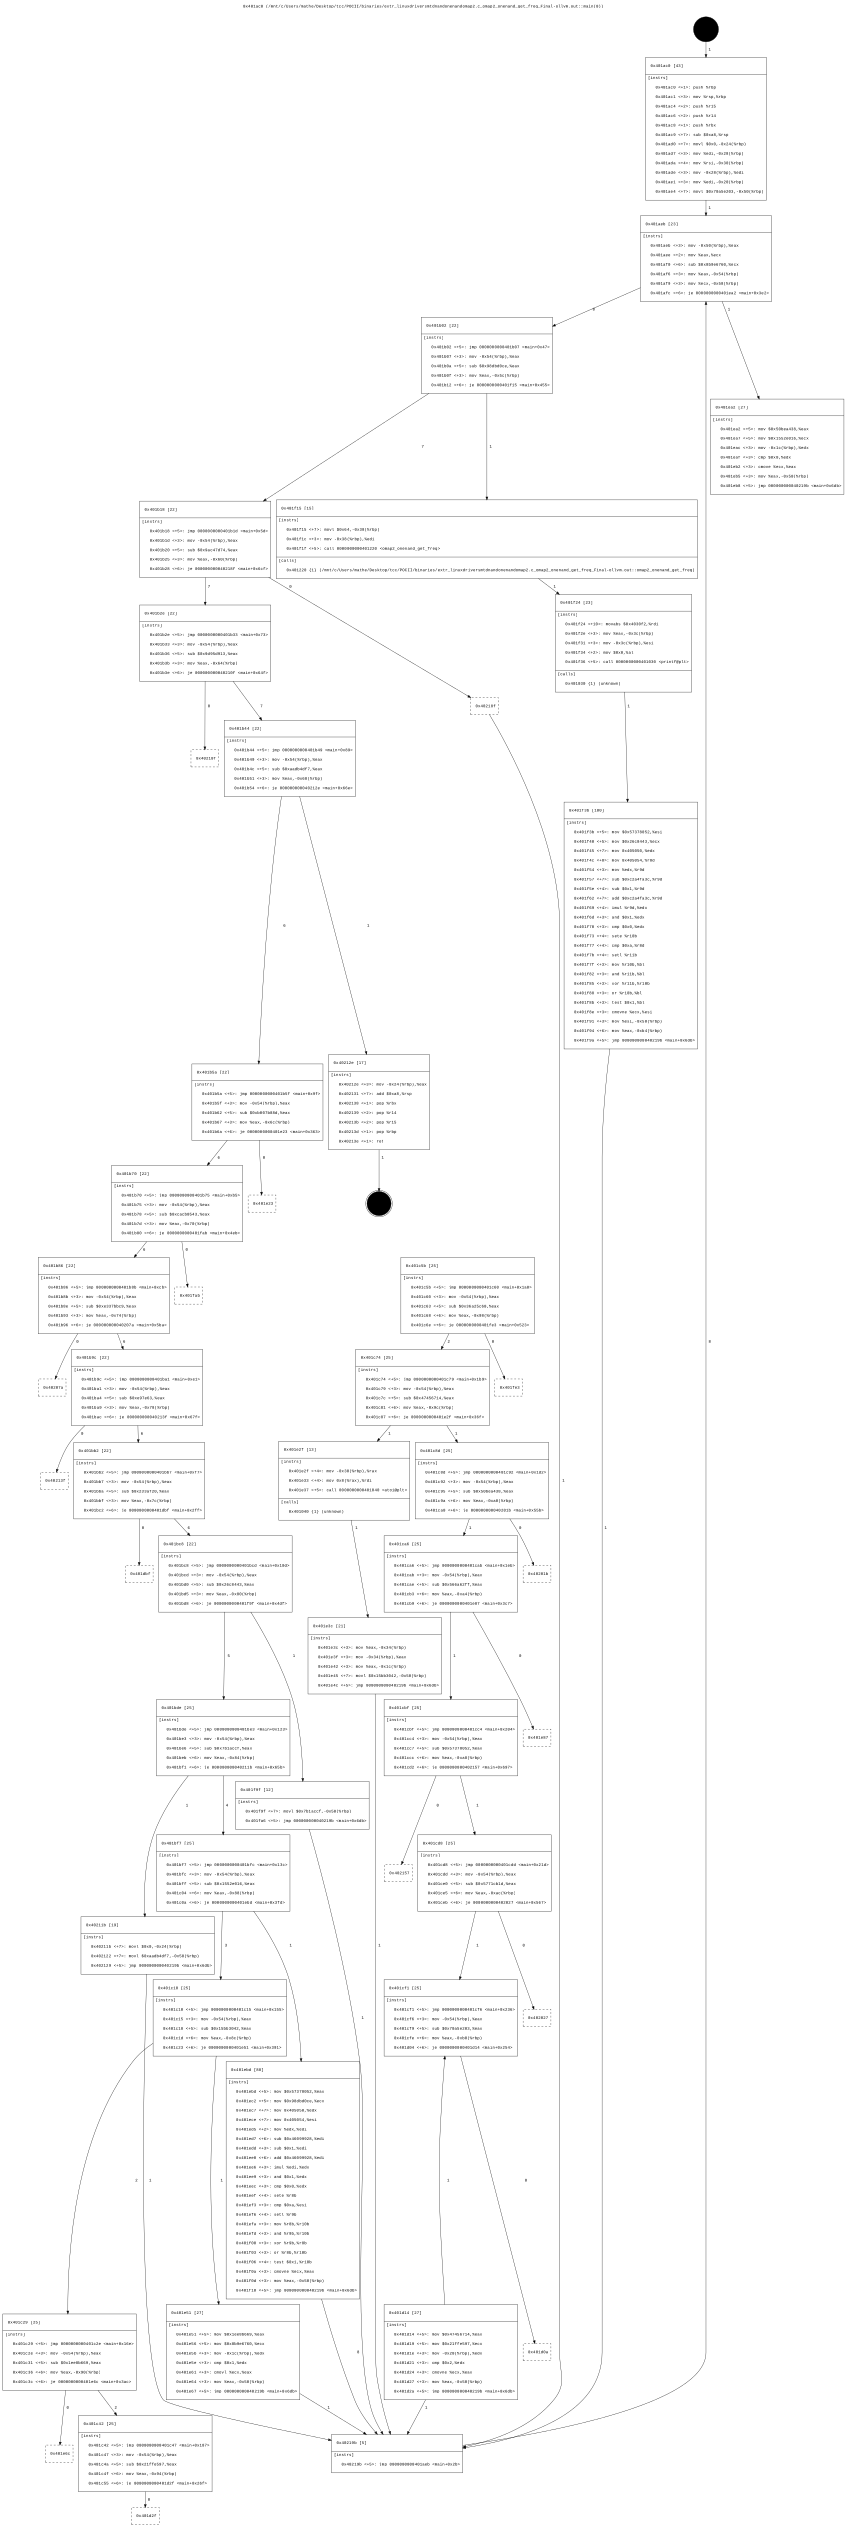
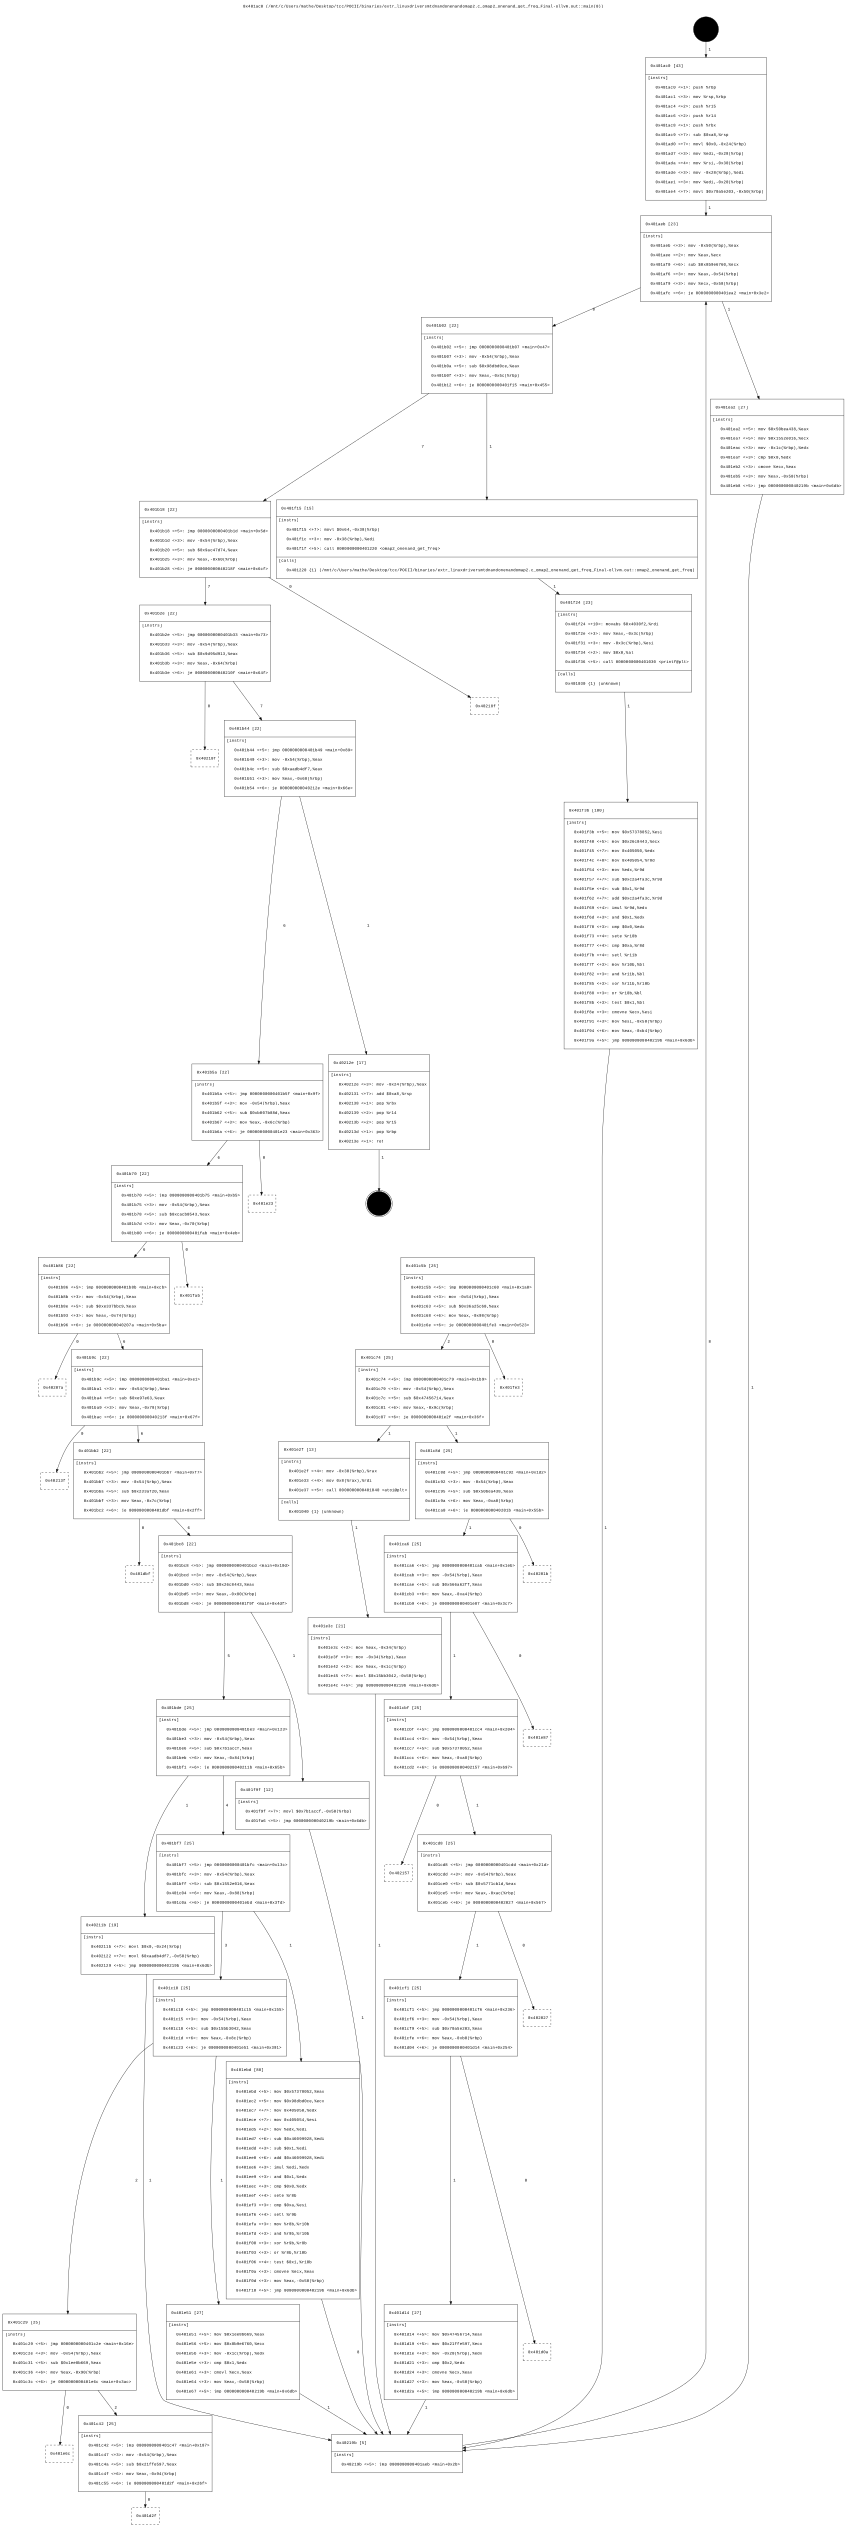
edge "0x40218f" -> "0x40219b [5]": now "0x401ea2 [27]" -> "0x40219b [5]"
edge "0x401d14 [27]" -> "0x401cf1 [25]": reversed
